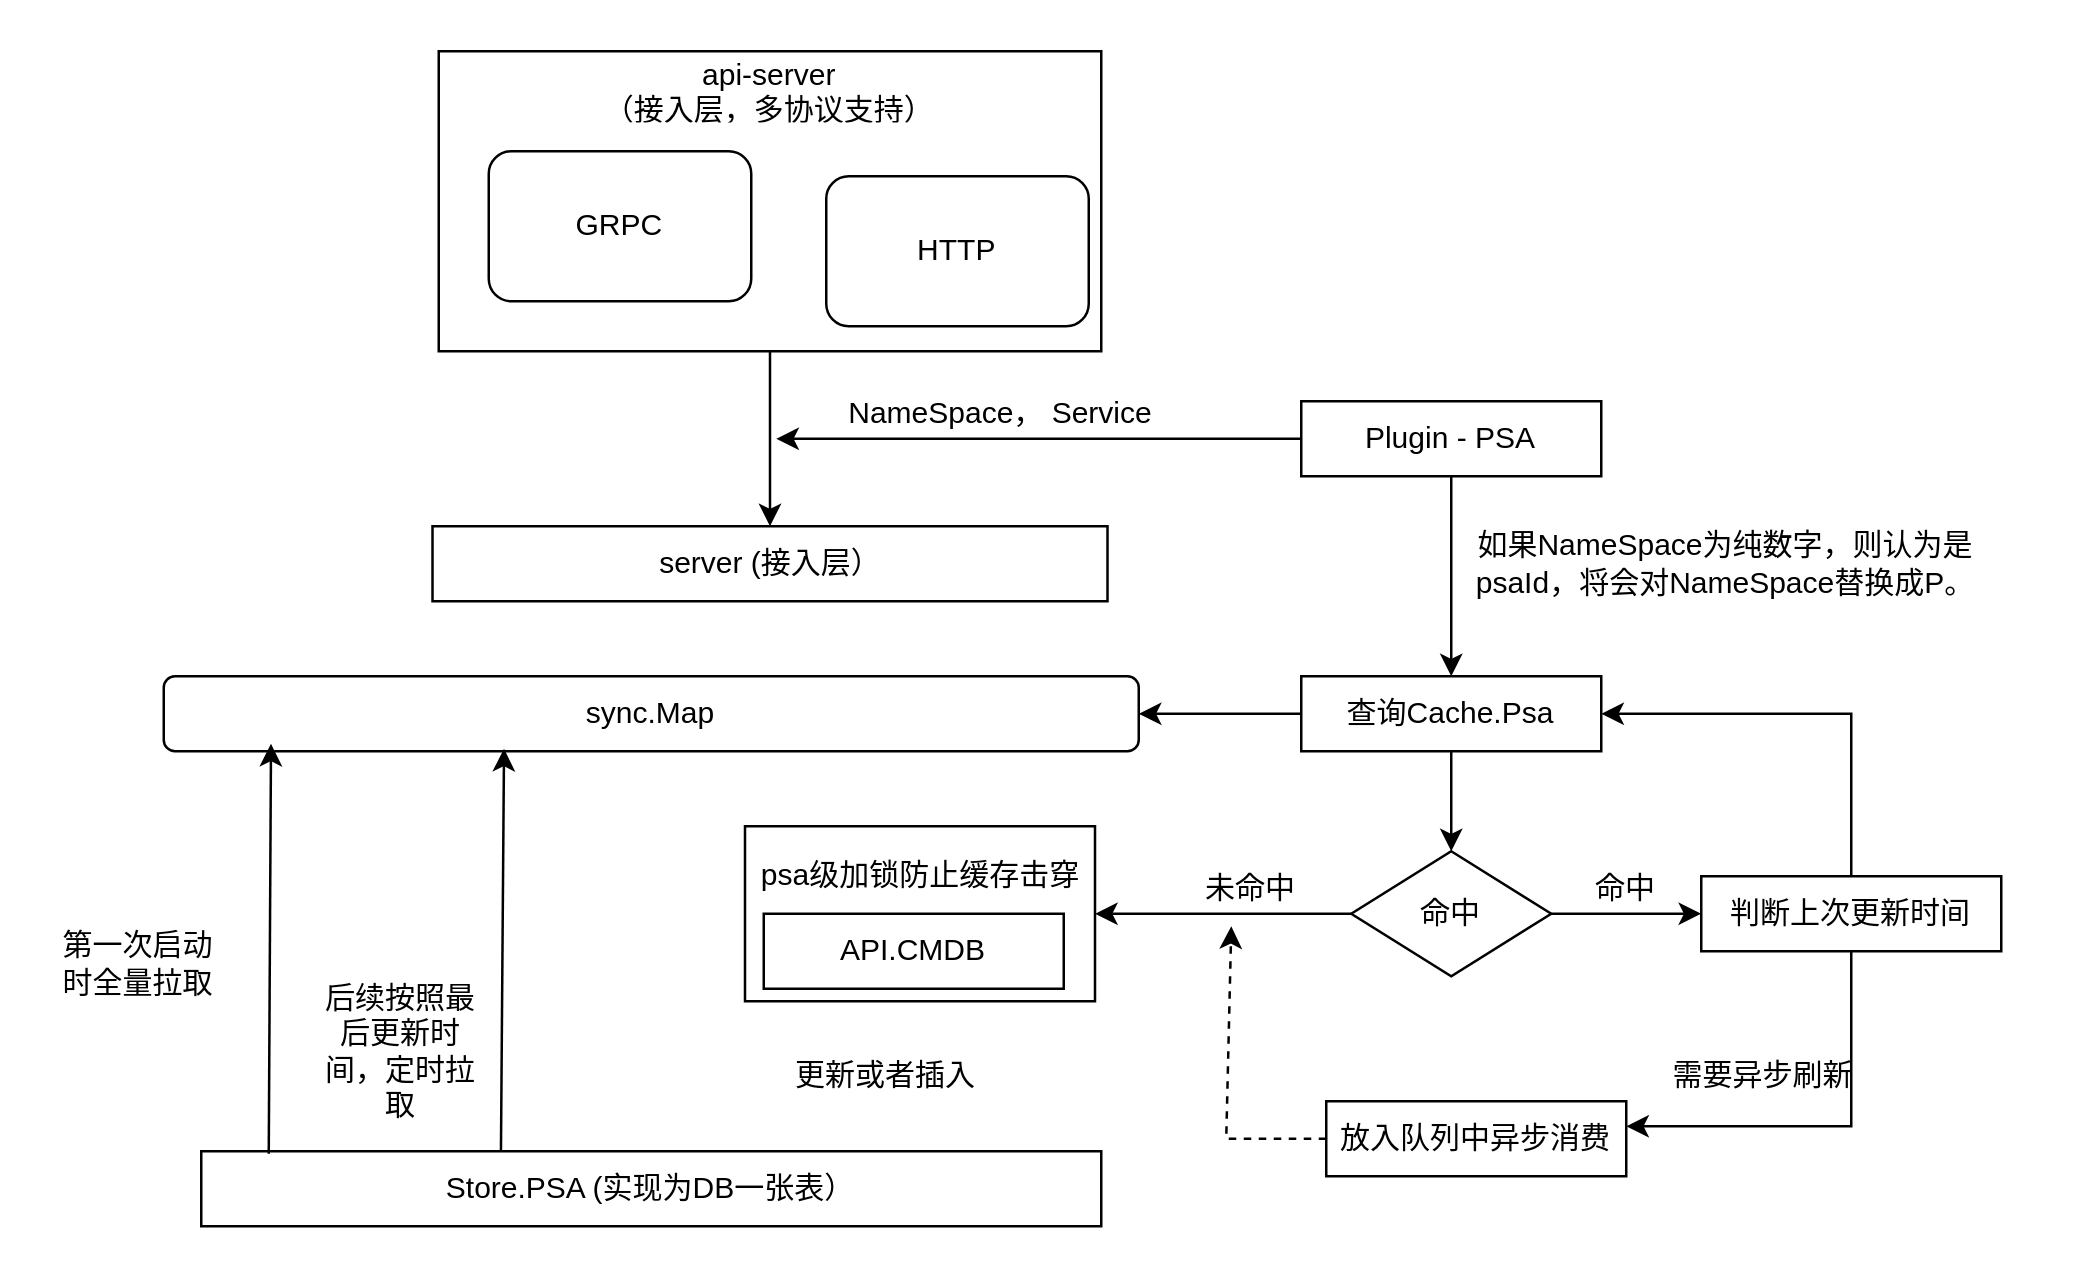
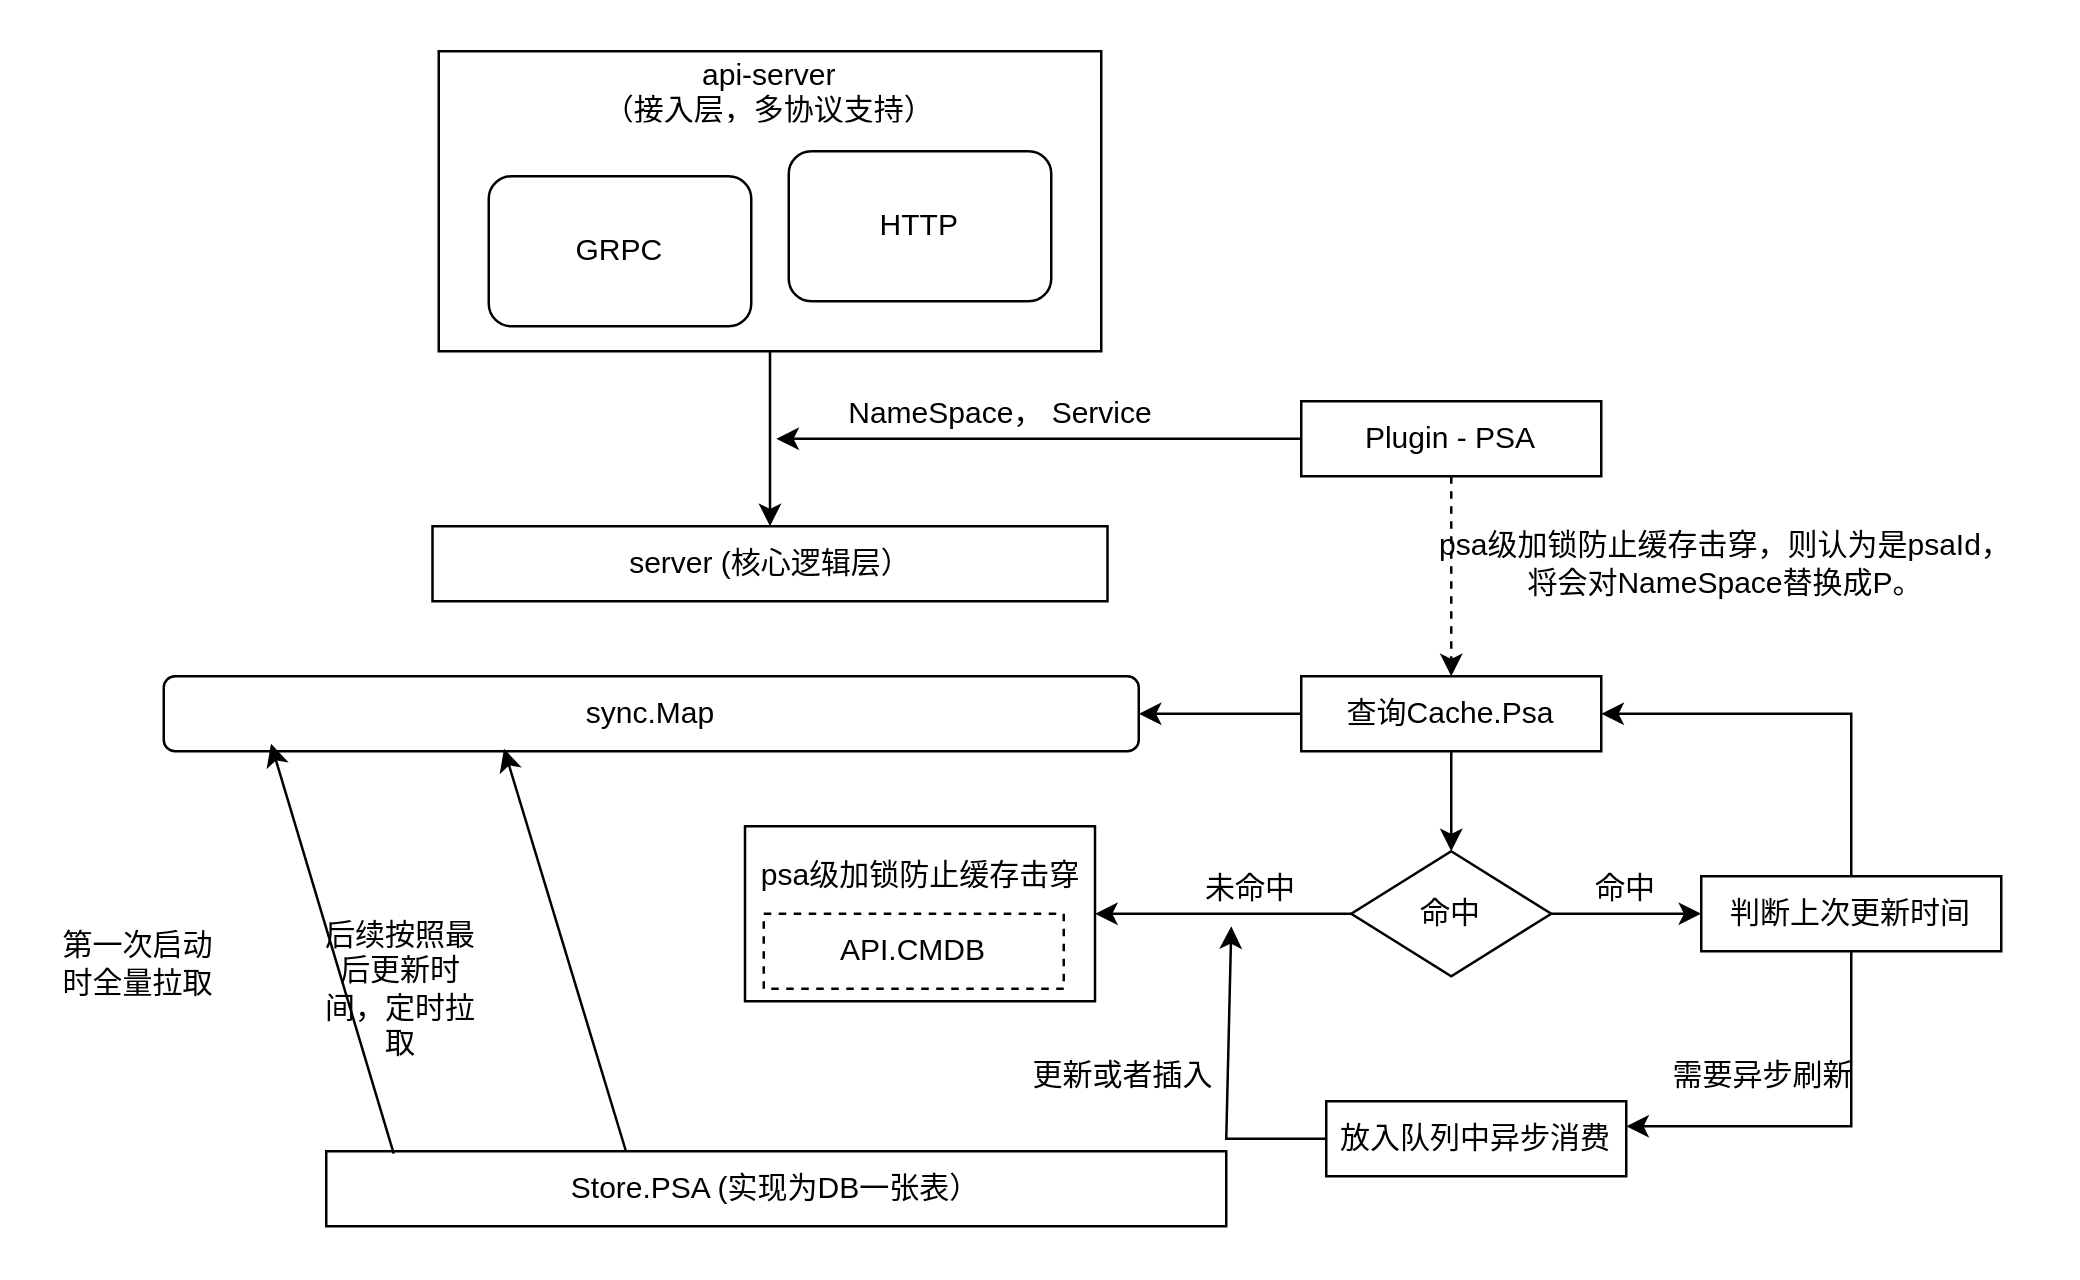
node "GRPC": moved (620, 226) -> (620, 251)
node "HTTP": moved (958, 251) -> (920, 226)
node "server (接入层）": label "server (接入层）" -> "server (核心逻辑层）"
node "如果NameSpace为纯数字，则认为是psaId，将会对NameSpace替换成P。": label "如果NameSpace为纯数字，则认为是psaId，将会对NameSpace替换成P。" -> "psa级加锁防止缓存击穿，则认为是psaId，将会对NameSpace替换成P。"
edge "Plugin - PSA" -> "查询Cache.Psa": style solid -> dashed
node "API.CMDB": style solid -> dashed
node "后续按照最后更新时间，定时拉取": moved (401, 1051) -> (401, 989)
node "更新或者插入": moved (886, 1075) -> (1123, 1075)
edge "放入队列中异步消费" -> "未命中": style dashed -> solid
node "Store.PSA (实现为DB一张表）": moved (651, 1189) -> (776, 1189)
